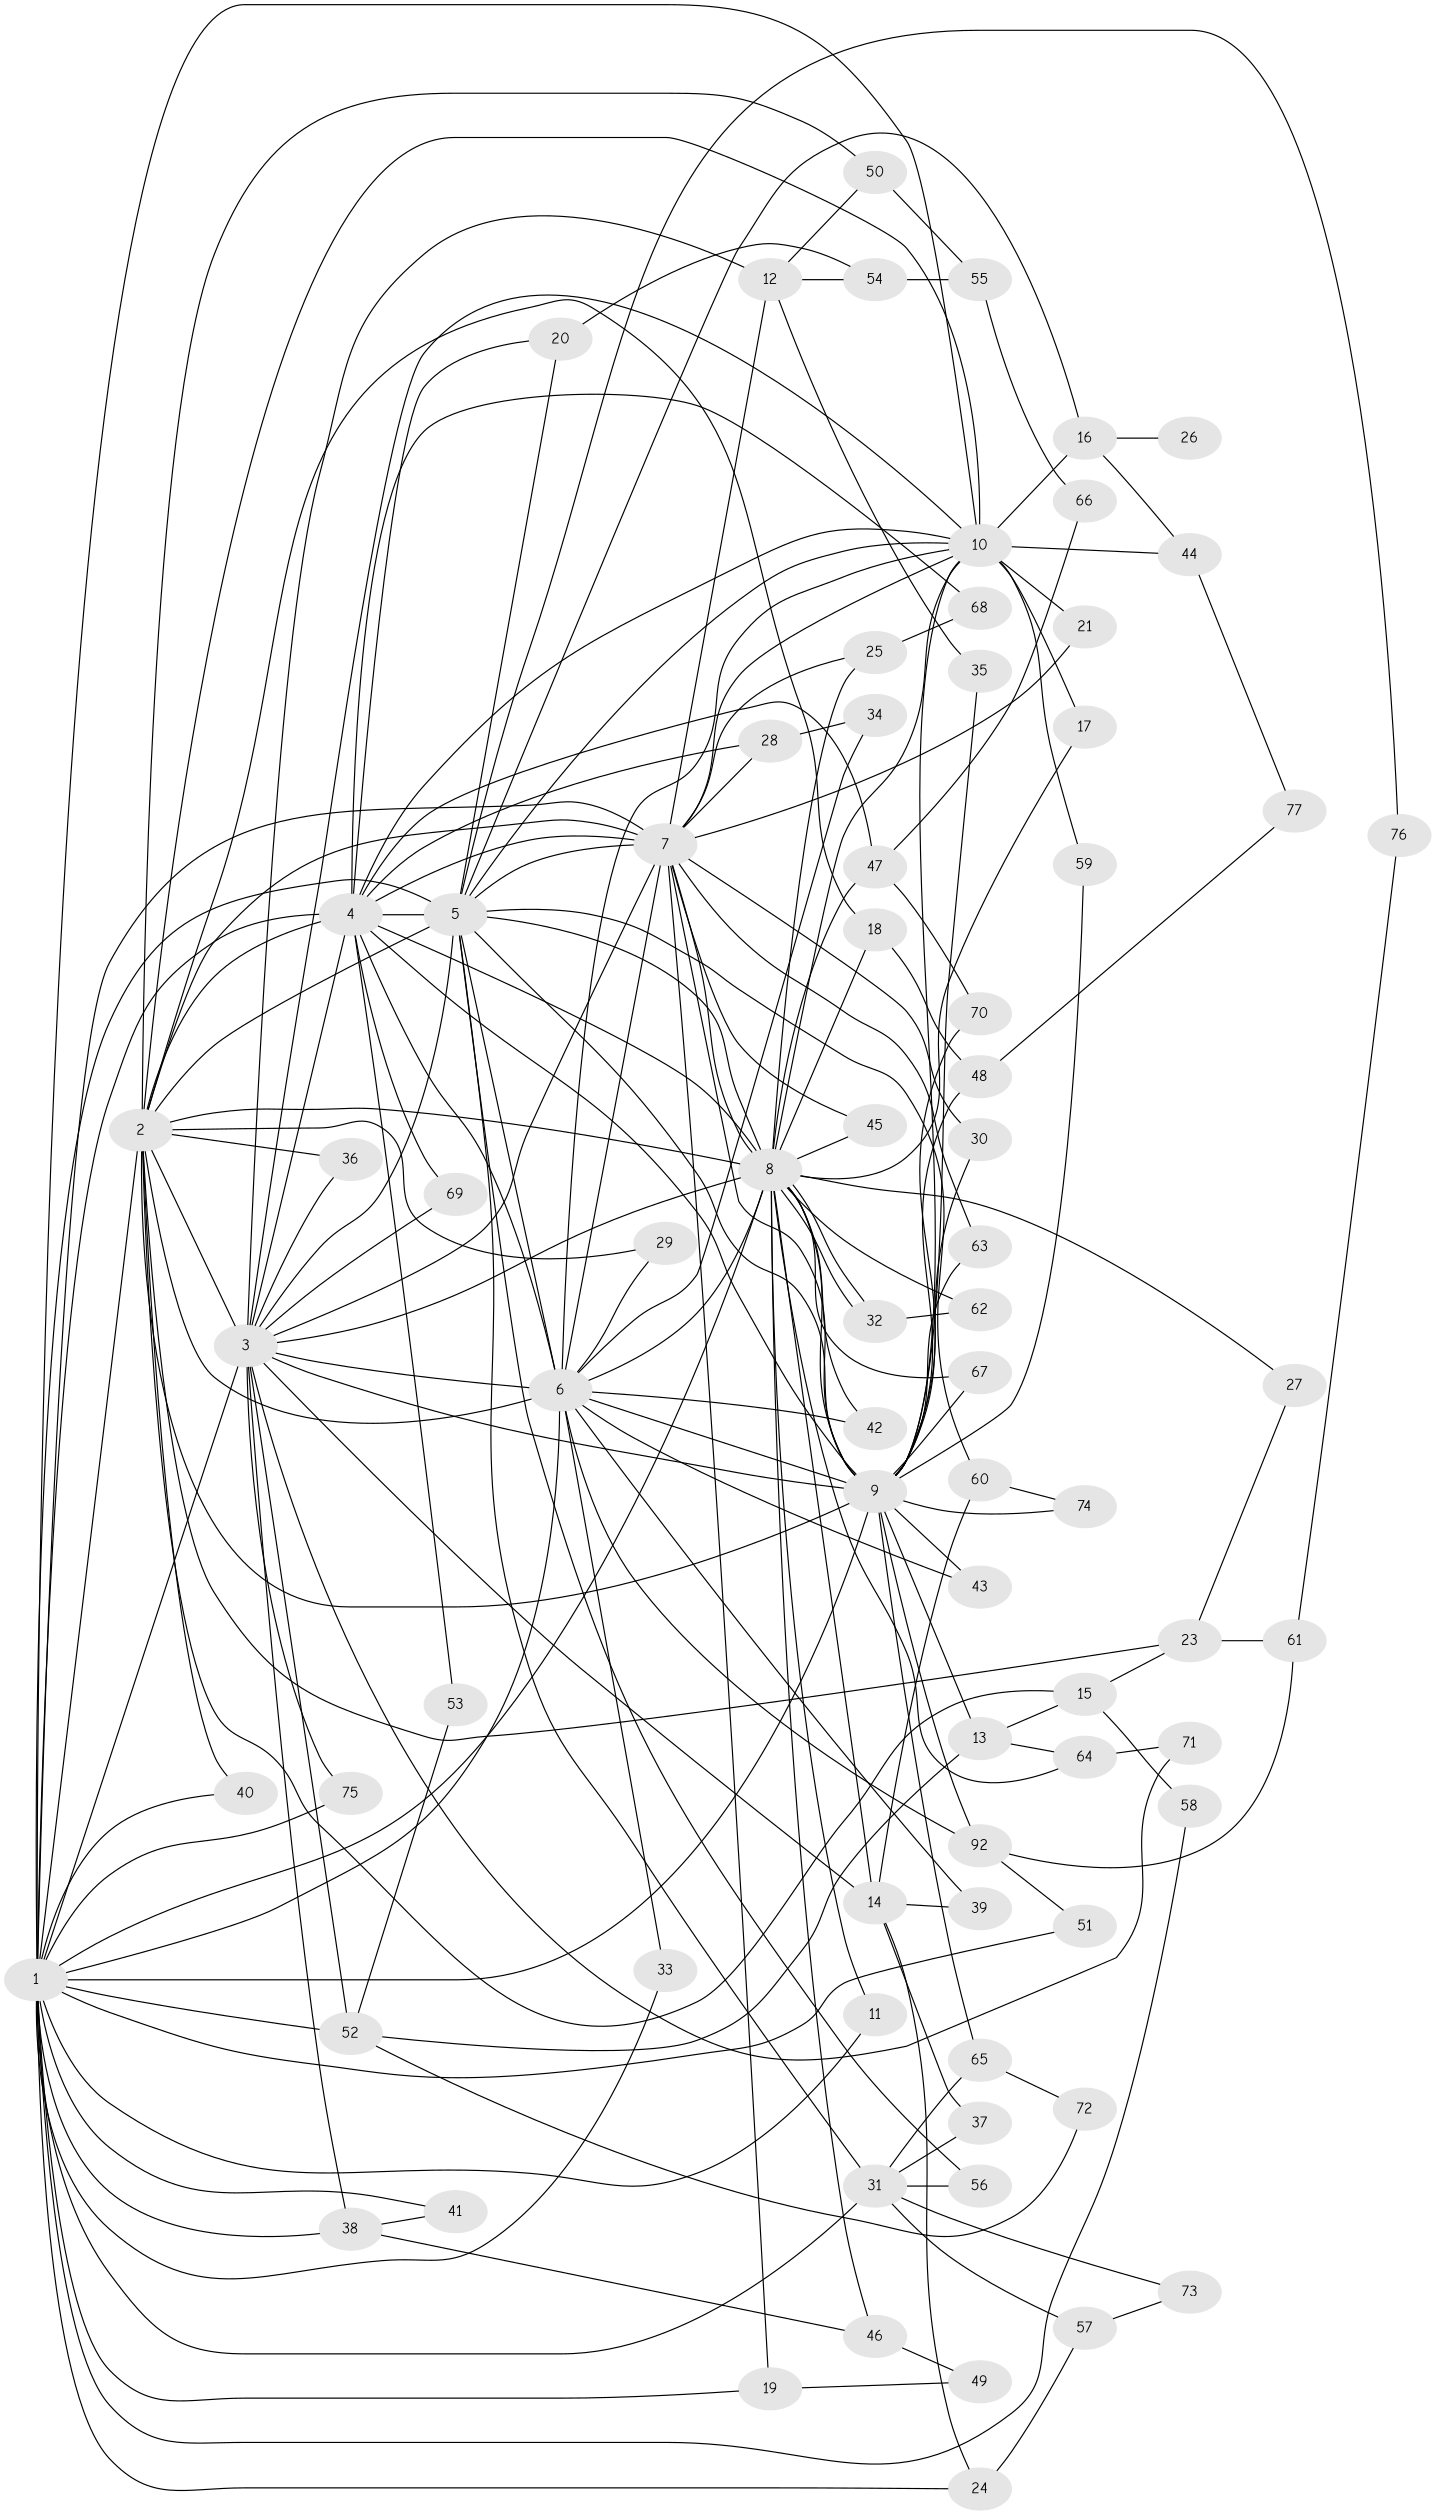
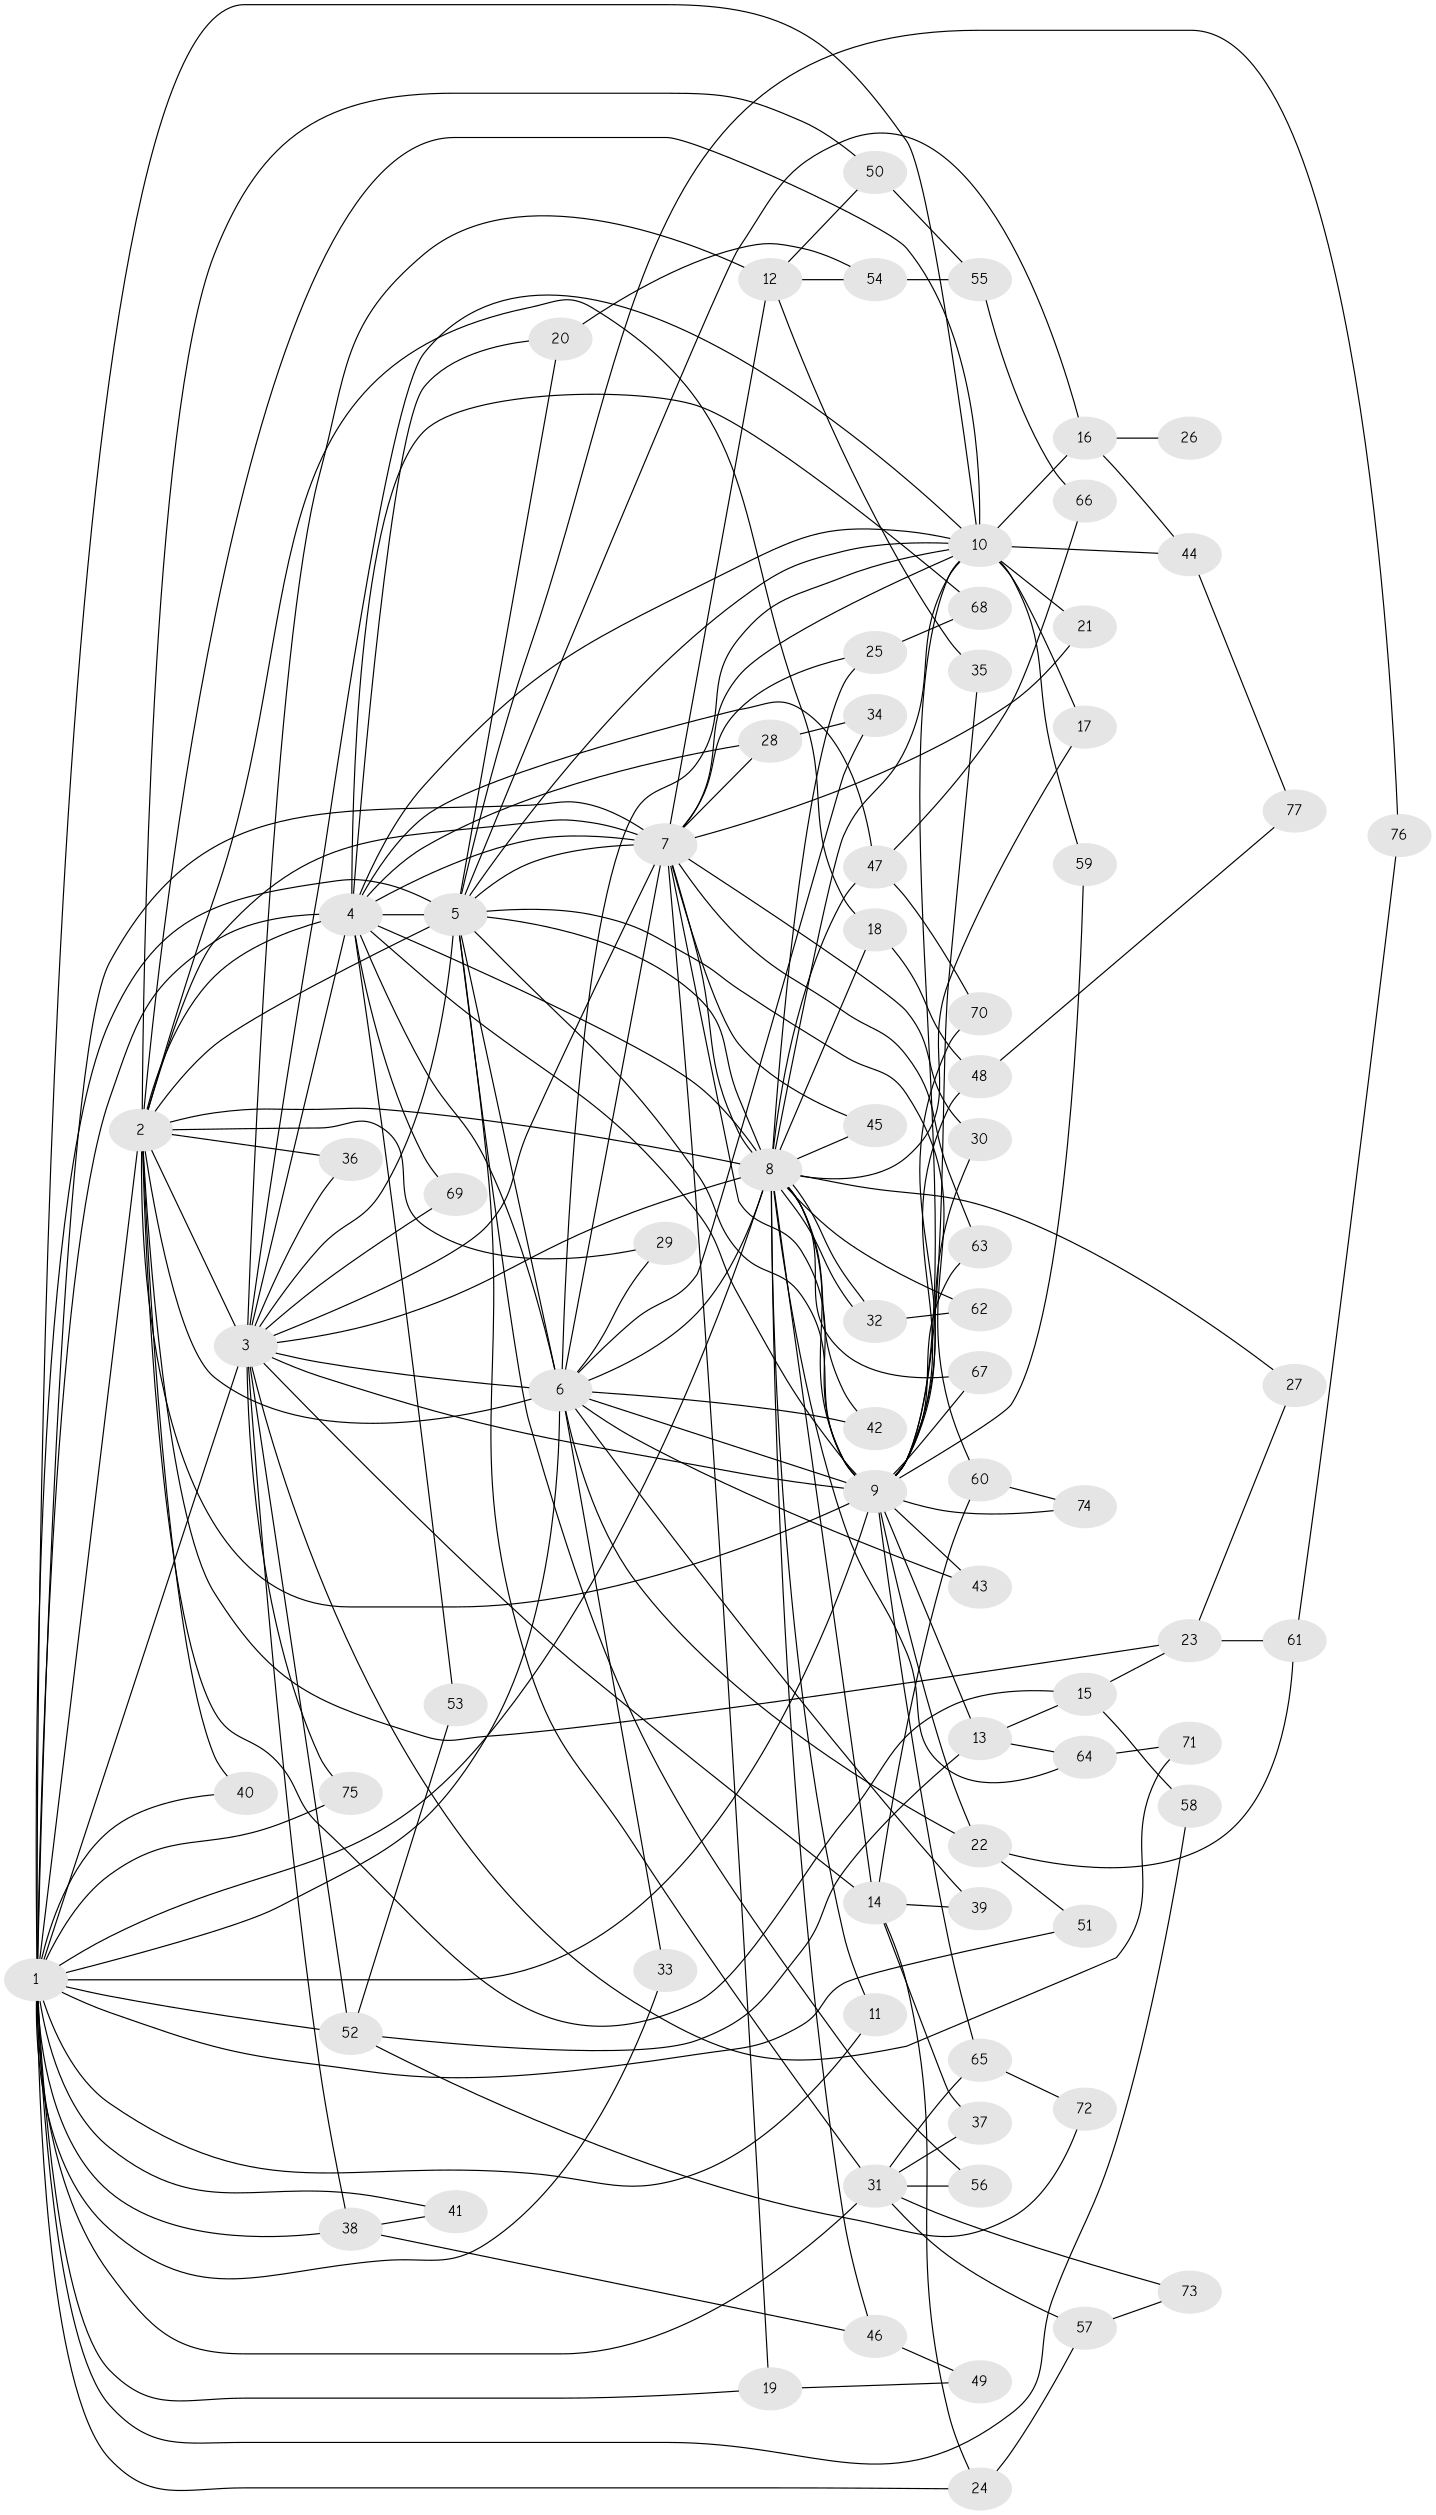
node "92": label "92" -> "22"
